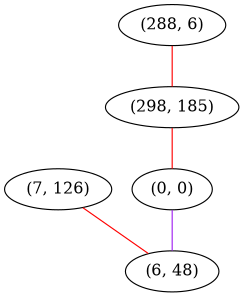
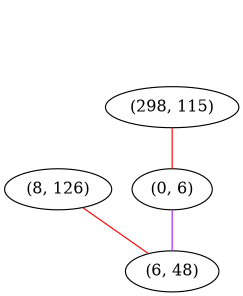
node "(288, 6)": removed
node "(298, 185)": label "(298, 185)" -> "(298, 115)"
node "(7, 126)": label "(7, 126)" -> "(8, 126)"
node "(0, 0)": label "(0, 0)" -> "(0, 6)"
